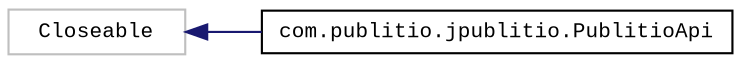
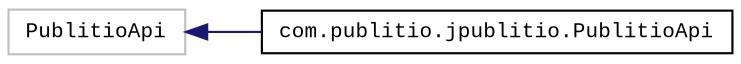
node "Closeable": label "Closeable" -> "PublitioApi"
